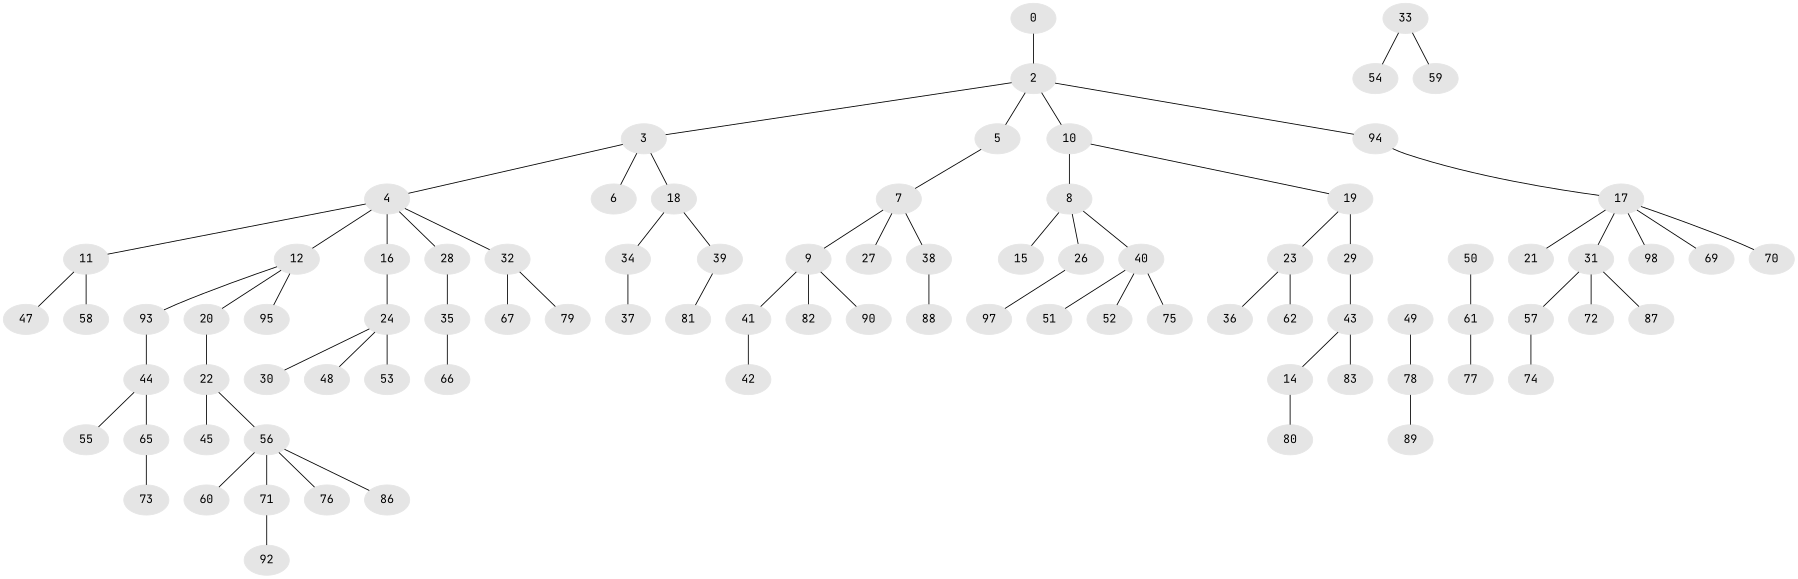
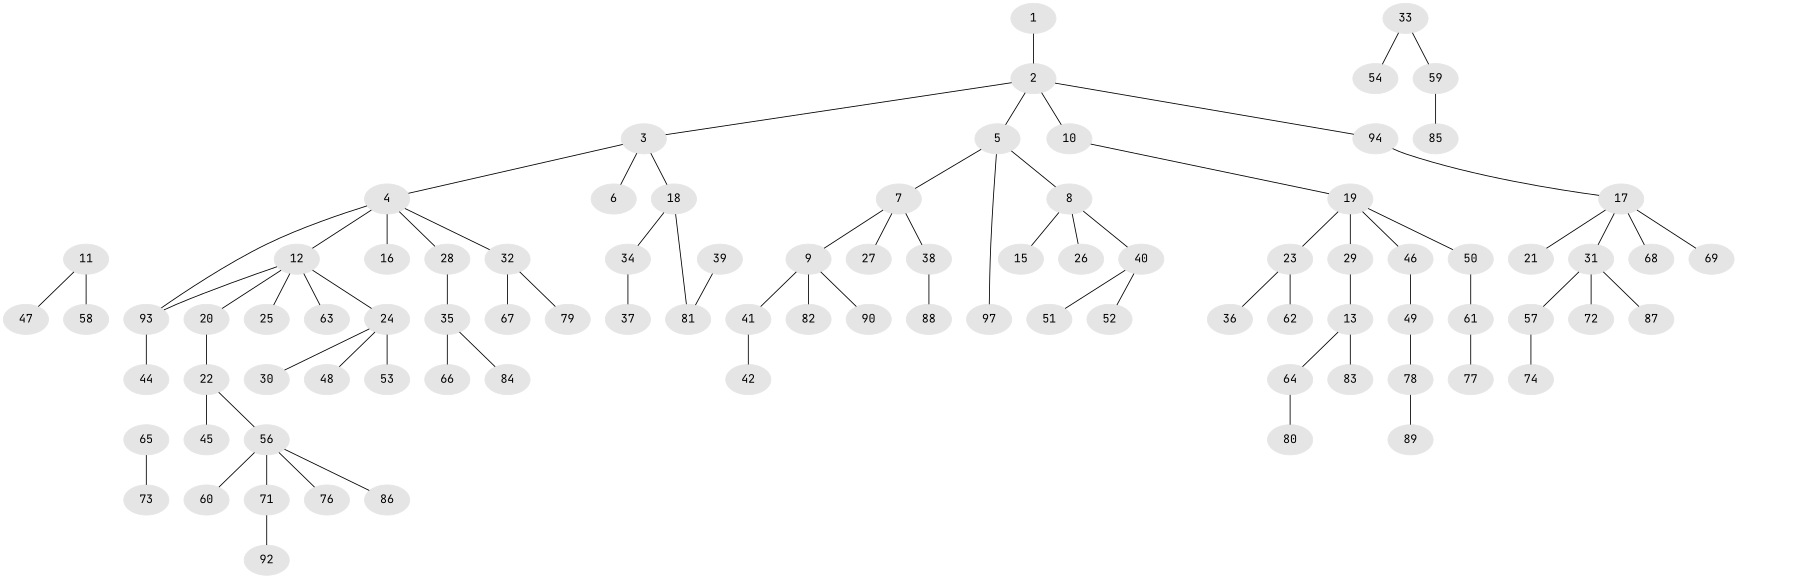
node "0": label "0" -> "1"
node "85": added
edge "10" -- "8": now "5" -- "8"
edge "4" -- "11": now "4" -- "93"
edge "18" -- "39": now "18" -- "81"
edge "19" -- "50": added
node "46": added
node "98": label "98" -> "68"
node "70": removed
edge "16" -- "24": now "12" -- "24"
edge "26" -- "97": now "5" -- "97"
node "95": label "95" -> "25"
node "63": added
node "75": removed
node "43": label "43" -> "13"
node "84": added
node "14": label "14" -> "64"
edge "44" -- "65": removed
node "55": removed
